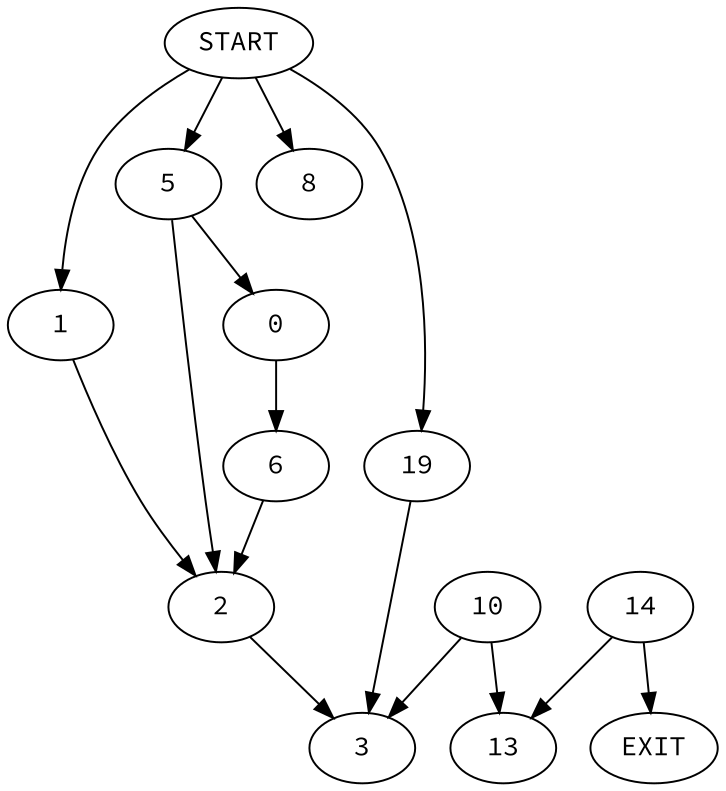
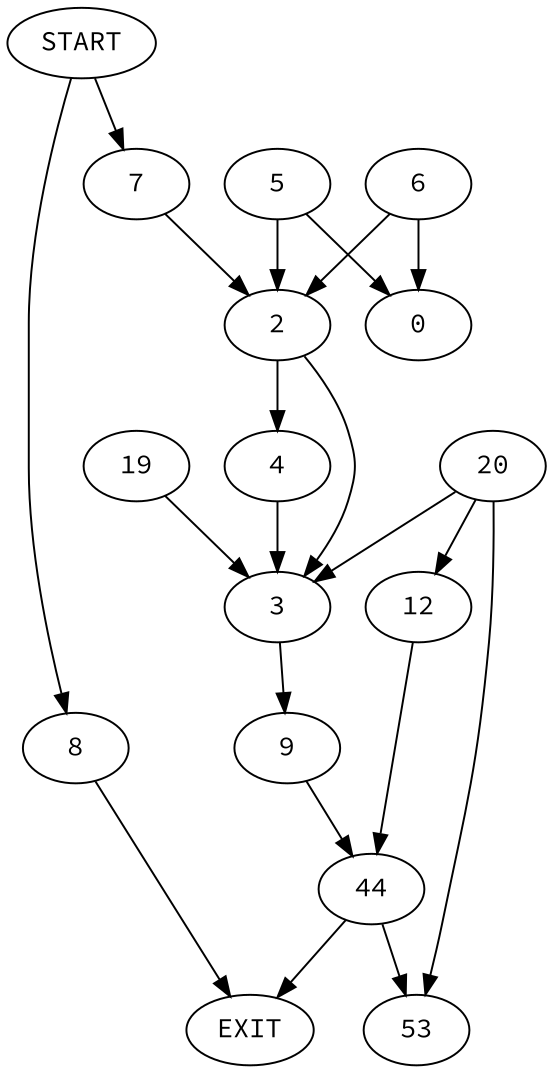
edge "START" -> "5": removed
edge "START" -> "19": removed
node "1": label "1" -> "7"
edge "0" -> "6": reversed
node "4": added
node "12": added
node "10": label "10" -> "20"
node "14": label "14" -> "44"
node "9": added
node "13": label "13" -> "53"
edge "8" -> "EXIT": added
